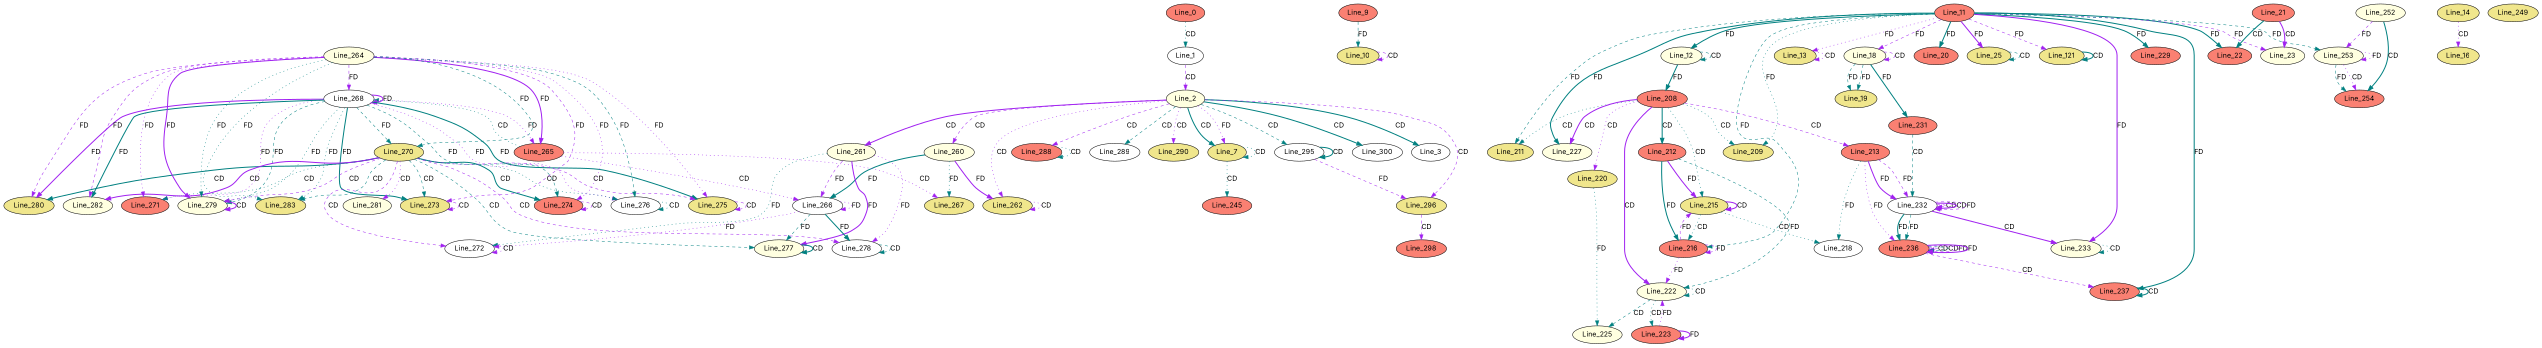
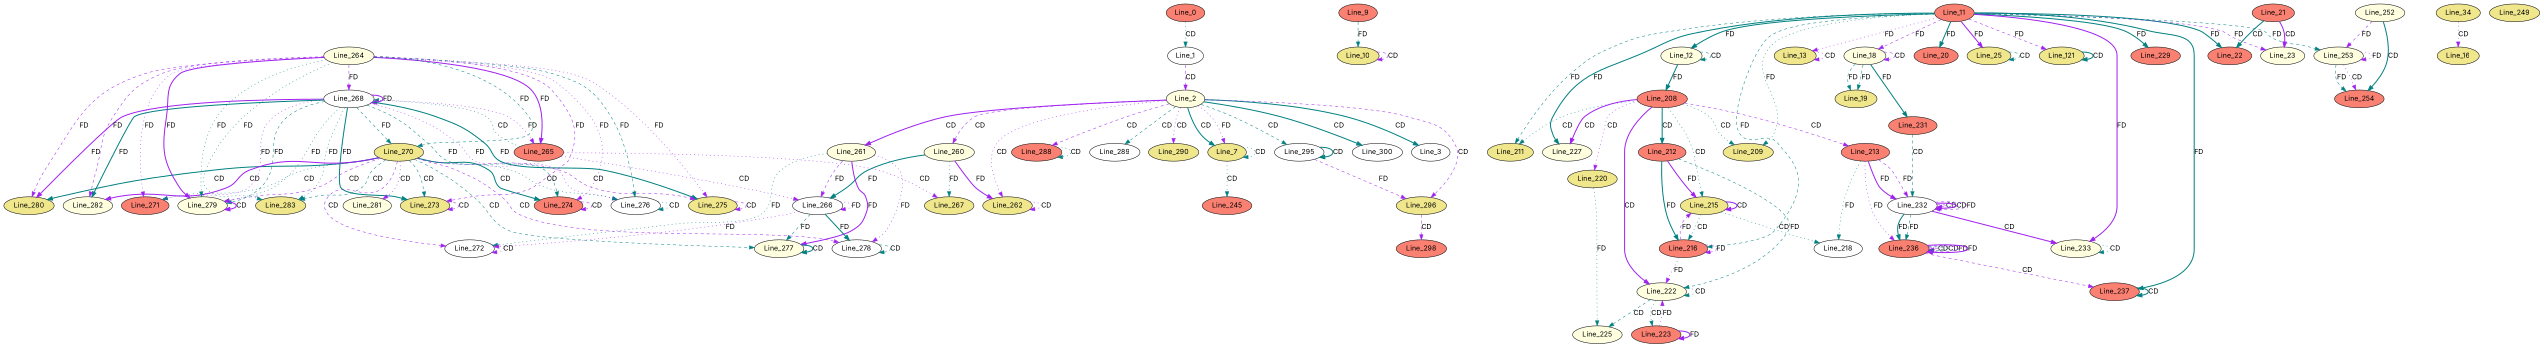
node "Line_14": label "Line_14" -> "Line_34"
